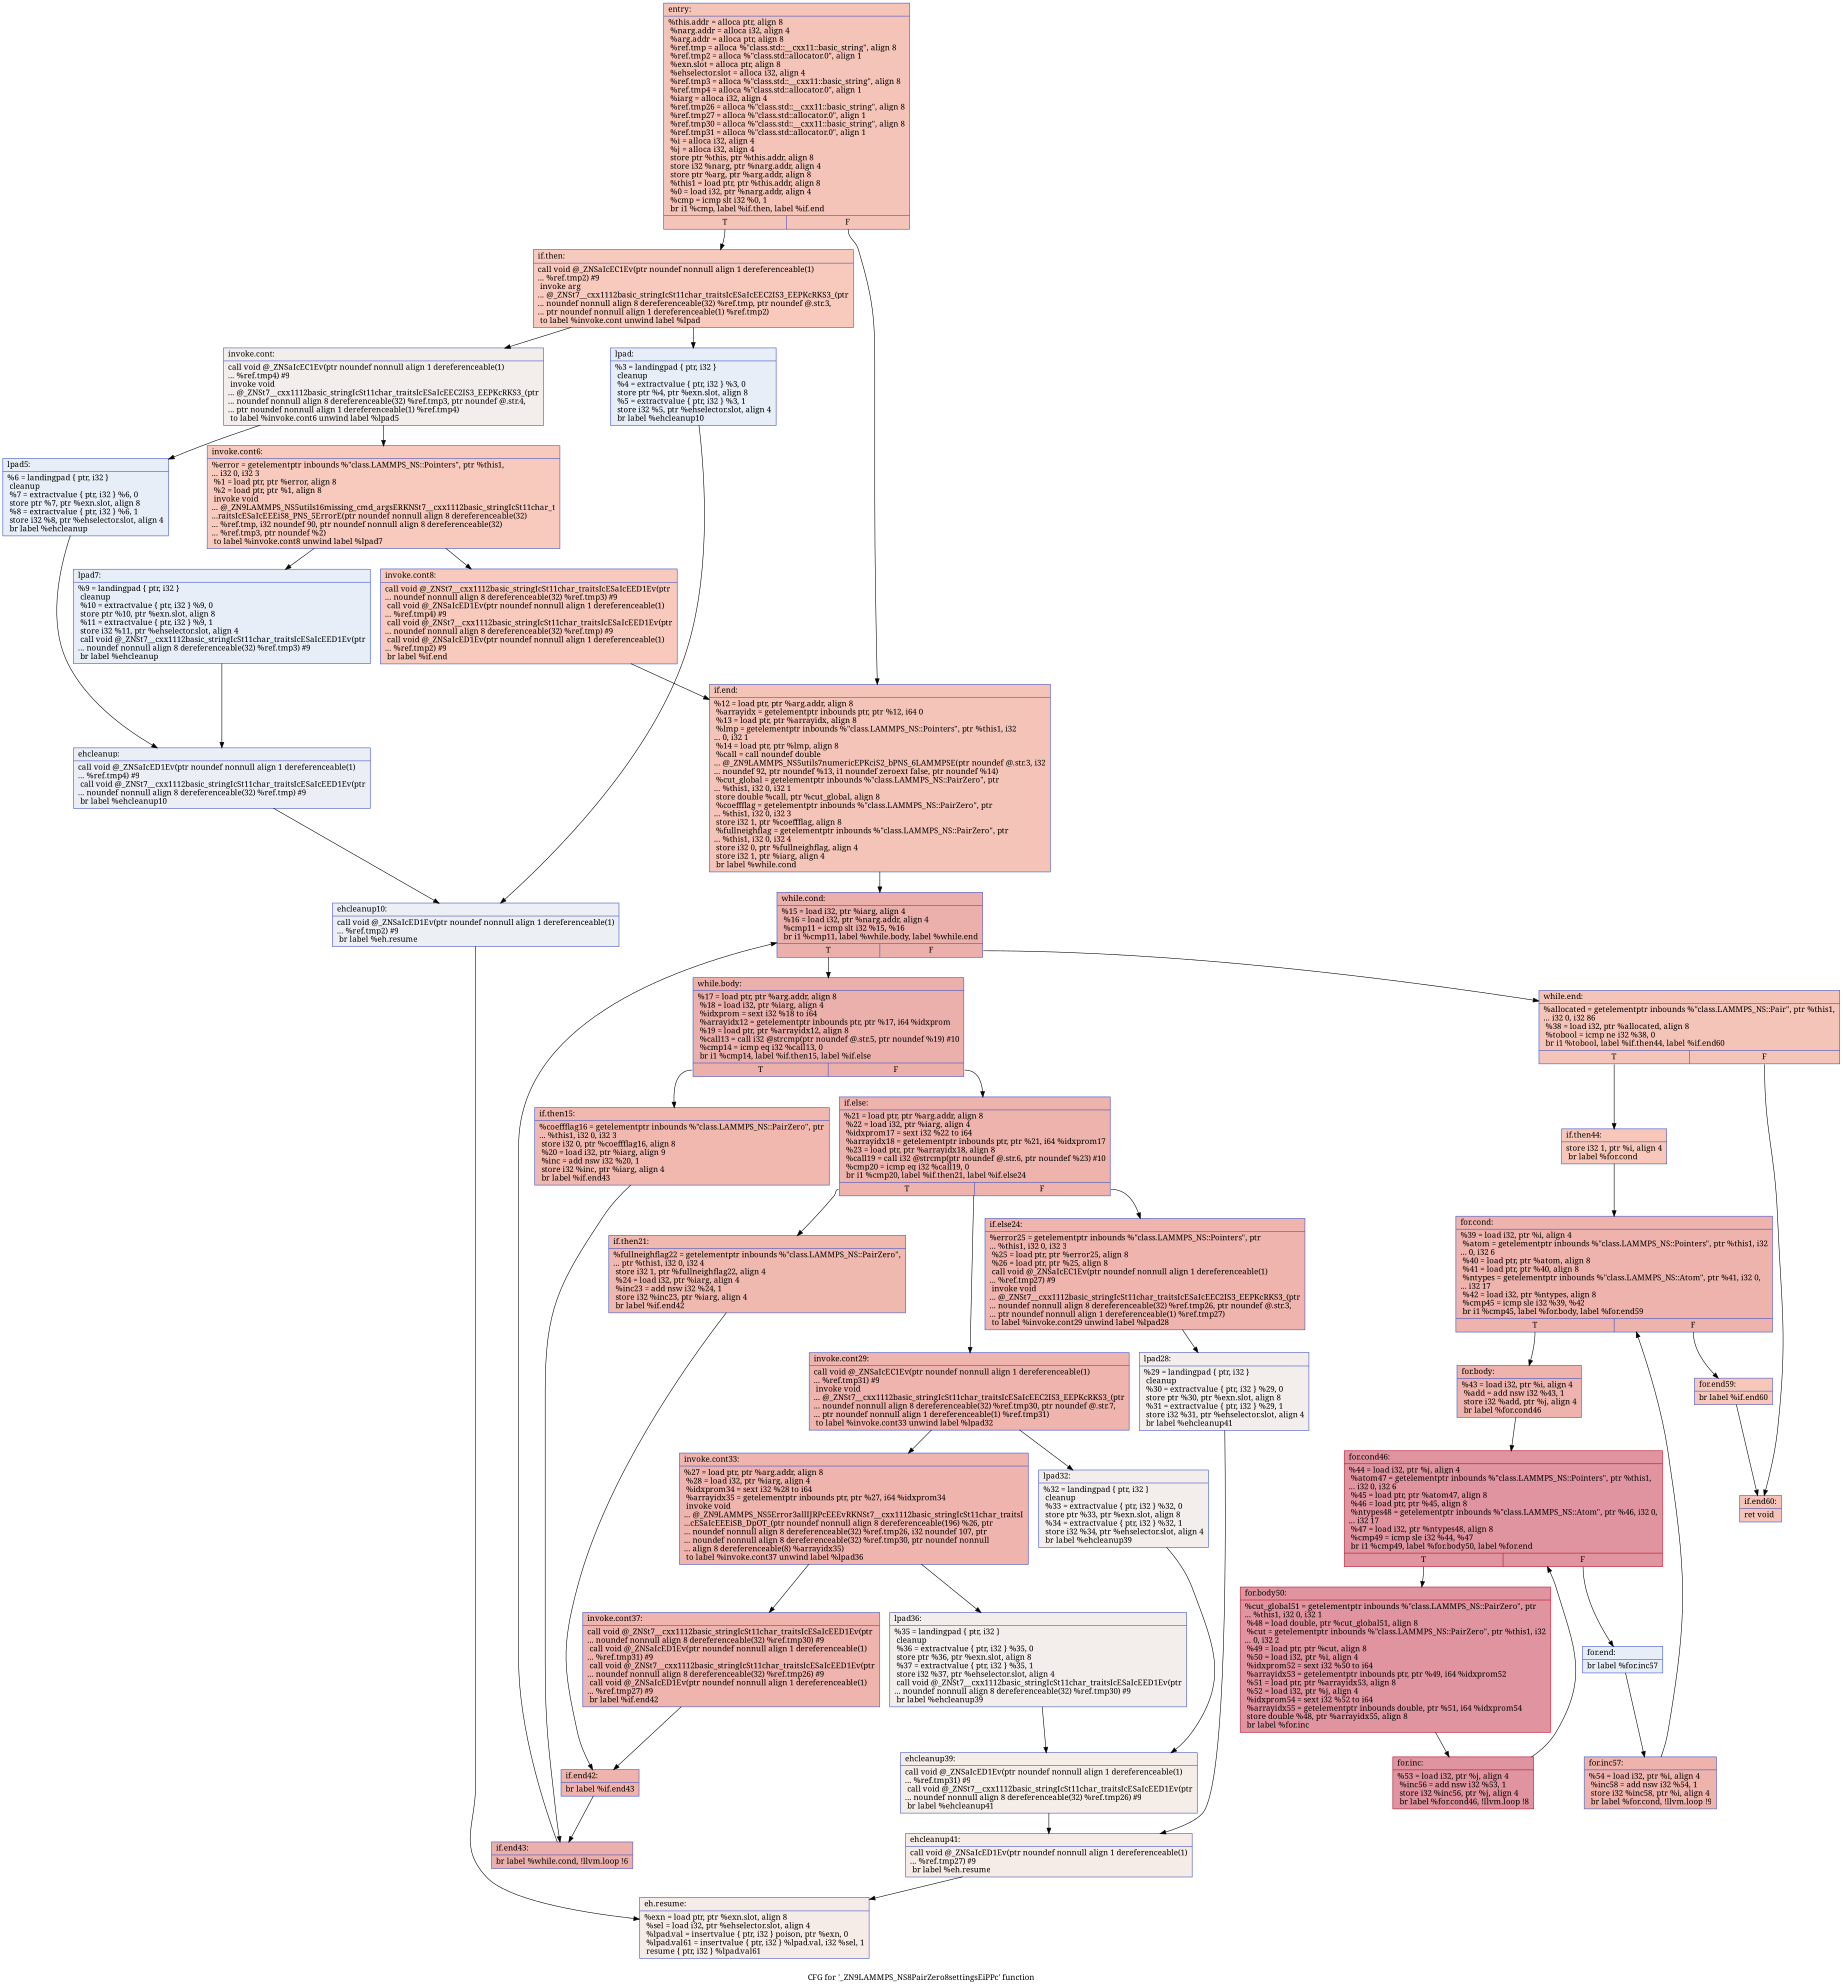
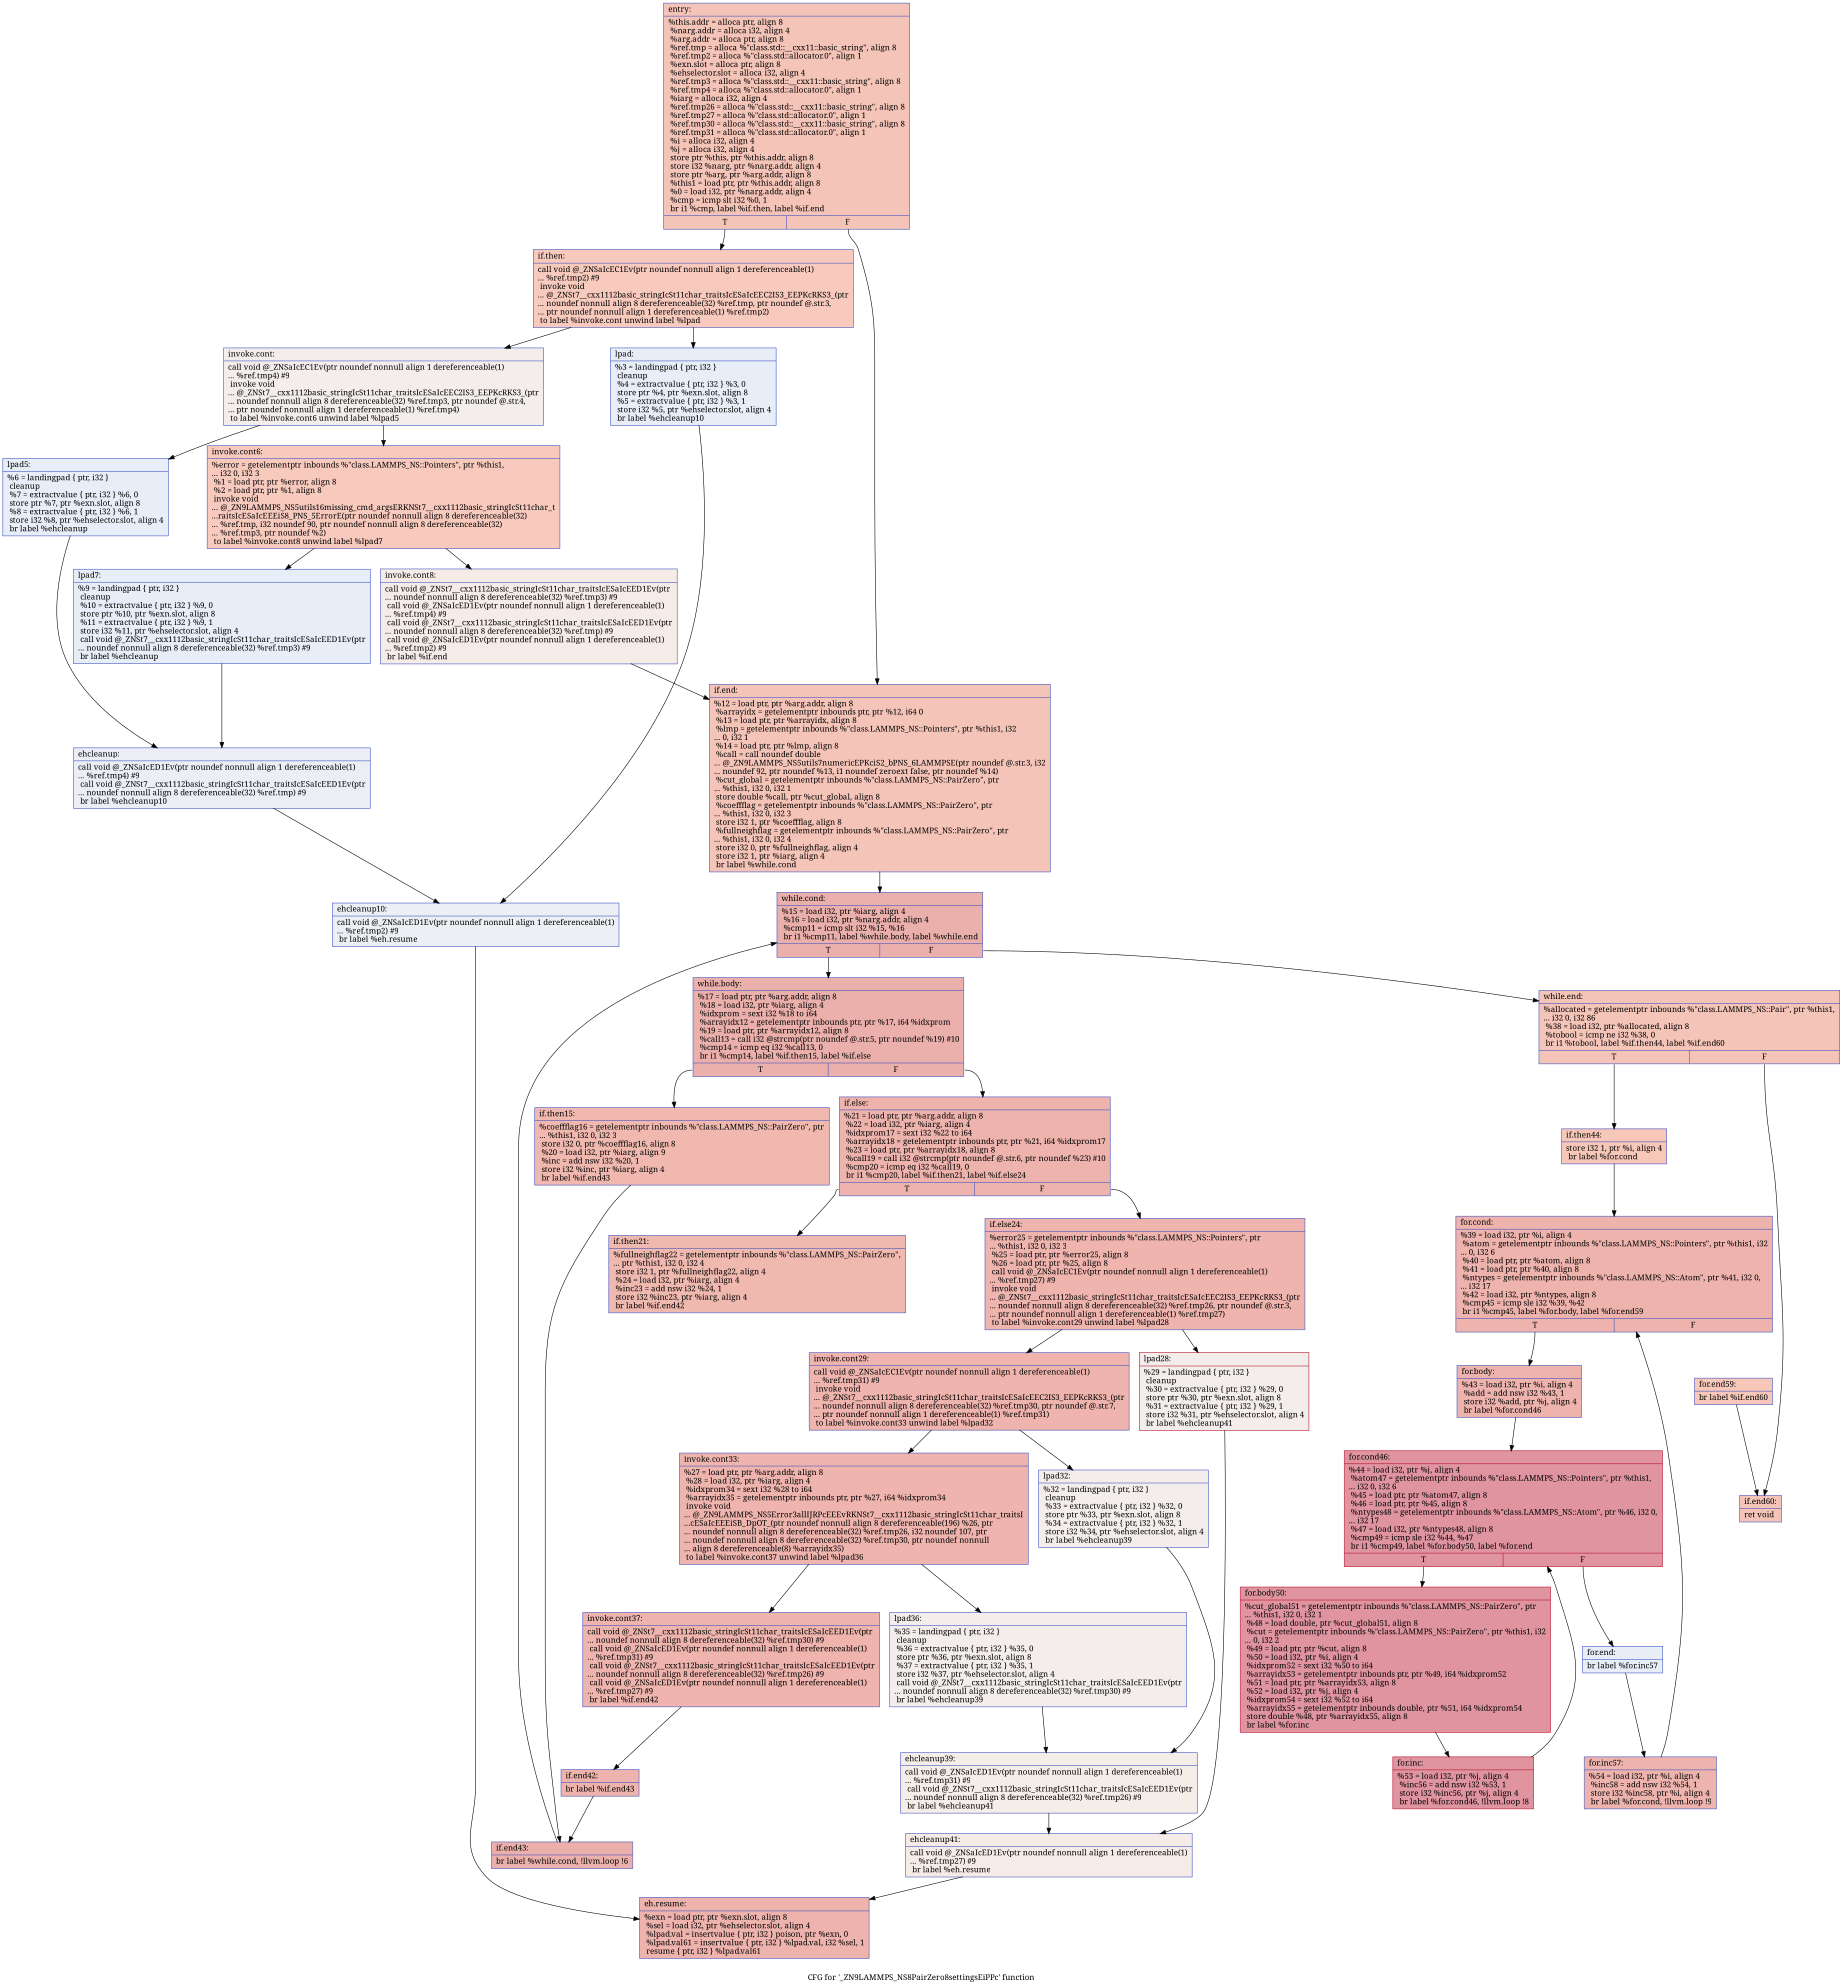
node "if.then:": text "invoke arg" -> "invoke void"
node "invoke.cont8:": fillcolor #ef886b70 -> #ead5c970
edge "if.else:" -> "invoke.cont29:": now "if.else24:" -> "invoke.cont29:"
edge "for.cond:" -> "for.end59:": removed
node "lpad28:": color #3d50c3ff -> #b70d28ff
edge "if.then21:" -> "if.end42:": removed
node "eh.resume:": fillcolor #ead5c970 -> #d6524470
